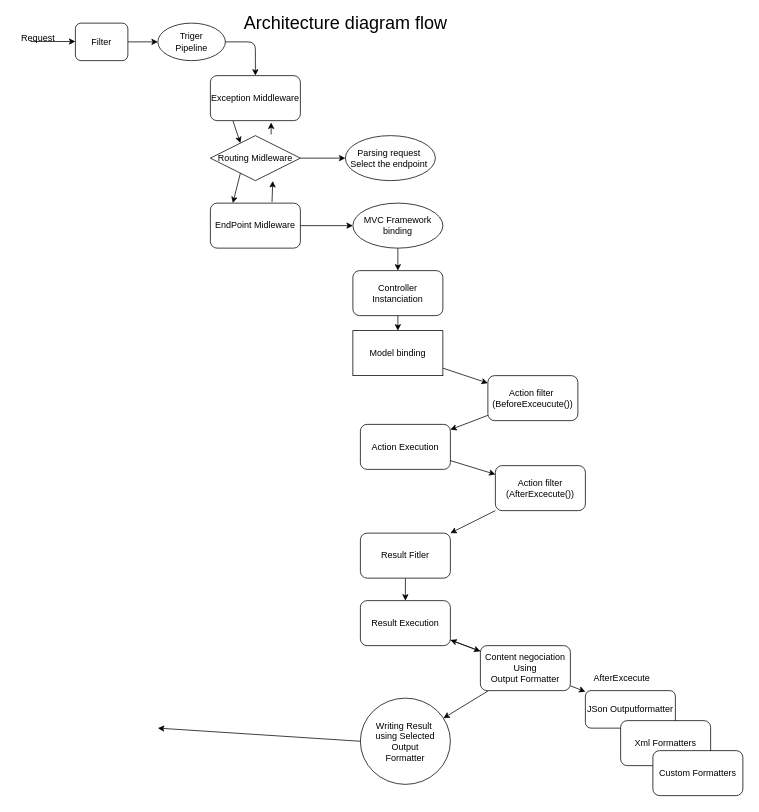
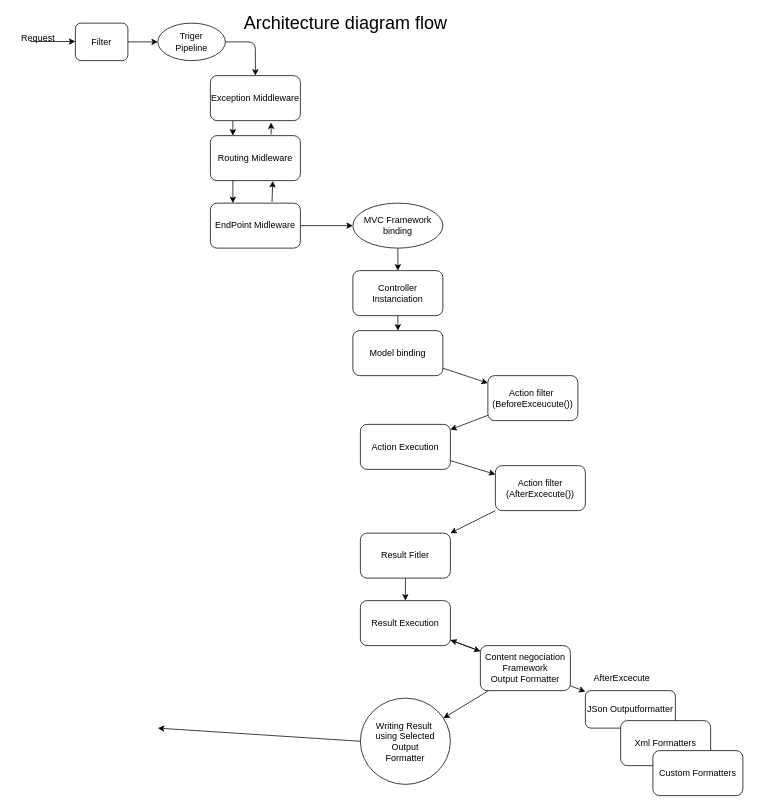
node "Routing Midleware": shape diamond -> rounded rectangle
edge "Routing Midleware" -> "Parsing request Select the endpoint": removed
node "Parsing request Select the endpoint": removed
node "Model binding": shape rectangle -> rounded rectangle
node "Content negociation Using Output Formatter": label "Content negociation Using Output Formatter" -> "Content negociation Framework Output Formatter"
